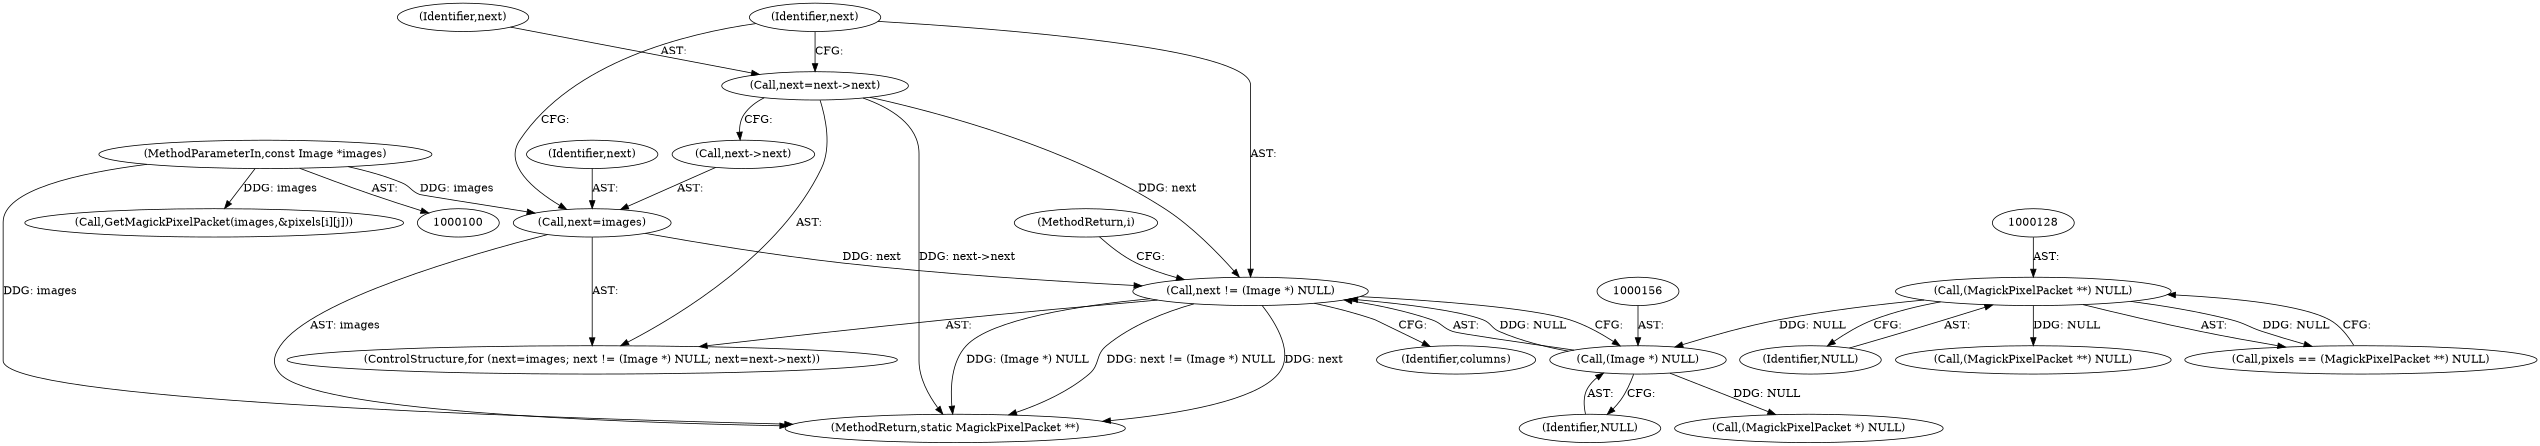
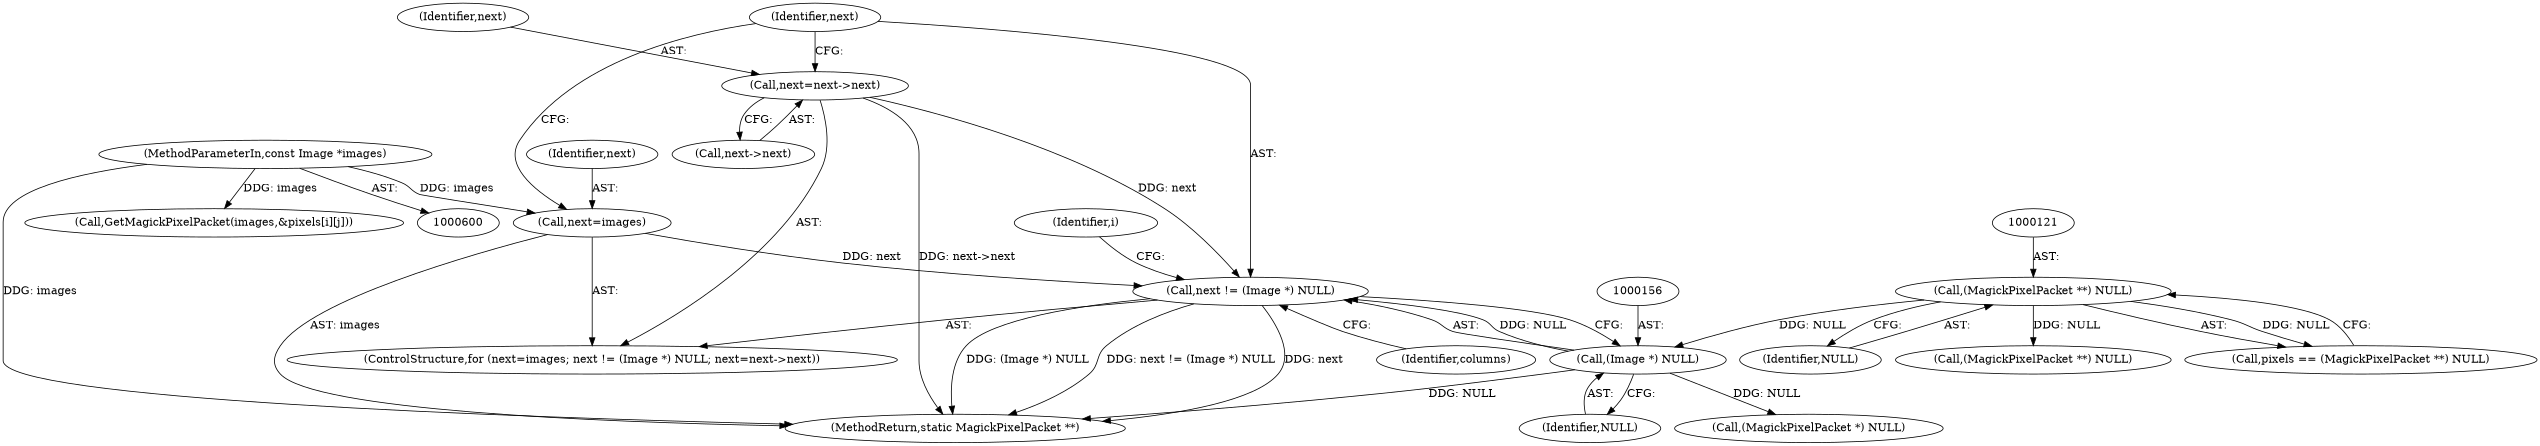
edge "(Call,next->next)" -> "(Call,next=images)": now "(Call,next->next)" -> "(Call,next=next->next)"
node "1000100": label "1000100" -> "1000600"
node "(MethodReturn,i)": label "(MethodReturn,i)" -> "(Identifier,i)"
node "1000128": label "1000128" -> "1000121"
edge "(Call,next != (Image *) NULL)" -> "(Identifier,columns)": reversed
edge "(Call,(Image *) NULL)" -> "(MethodReturn,static MagickPixelPacket **)": added, label "DDG: NULL"
